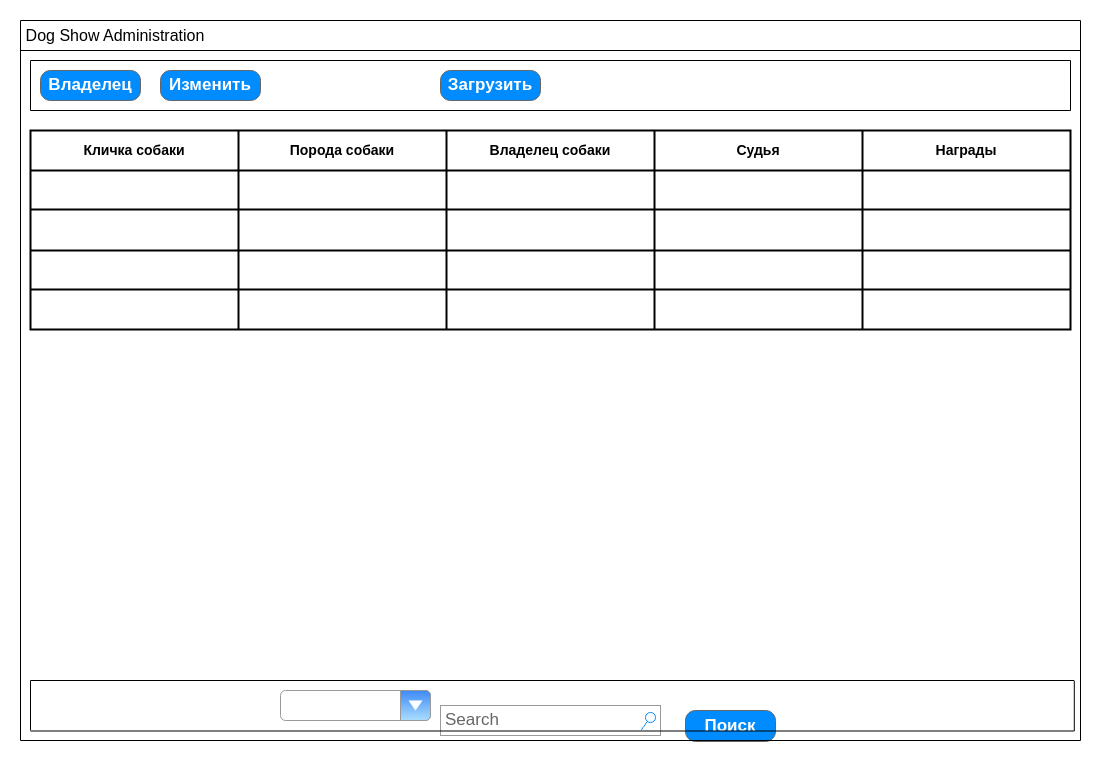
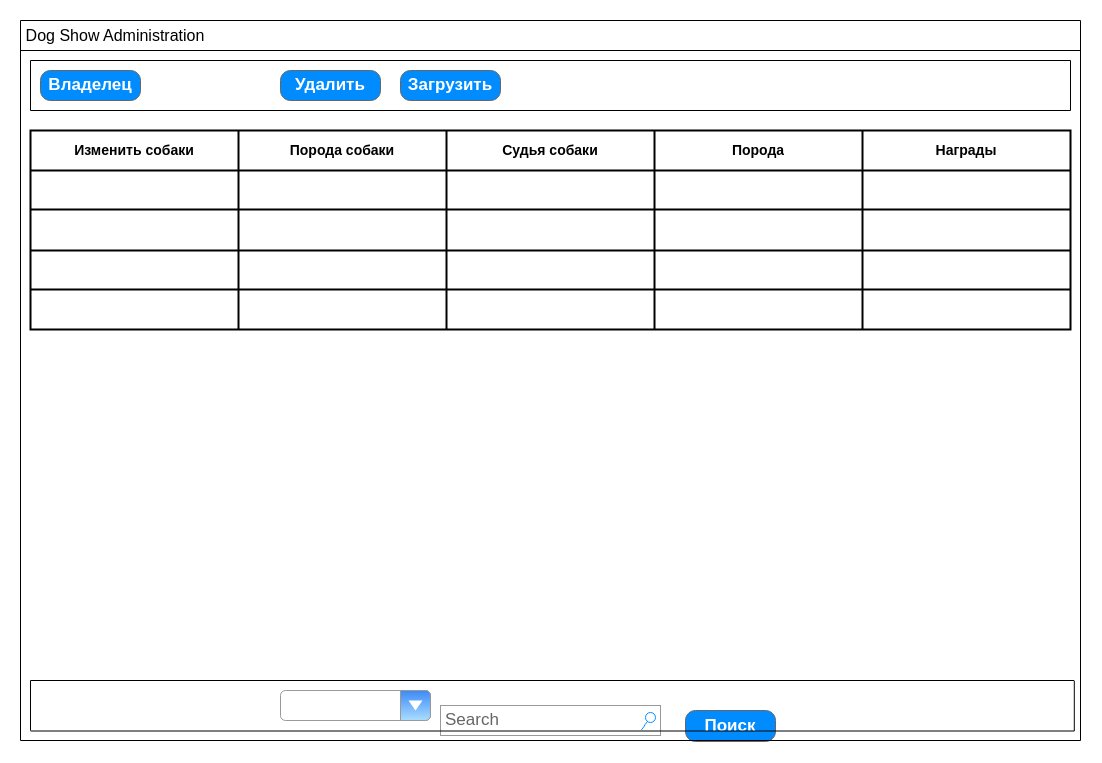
node "Изменить": removed
node "Удалить": added
node "Загрузить": moved (491, 86) -> (451, 86)
node "Кличка собаки": label "Кличка собаки" -> "Изменить собаки"
node "Владелец собаки": label "Владелец собаки" -> "Судья собаки"
node "Судья": label "Судья" -> "Порода"
